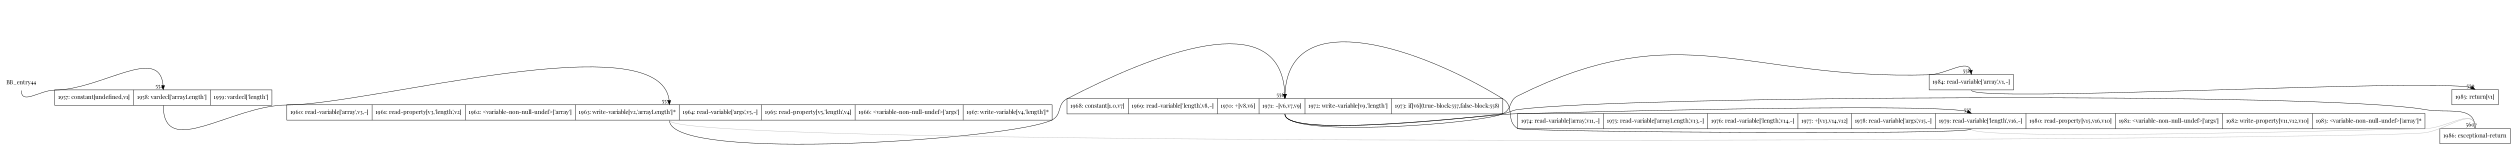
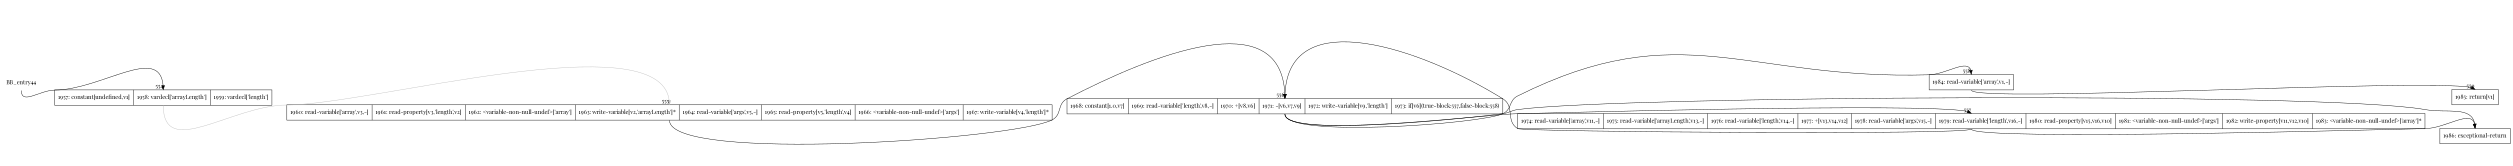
edge "1957: constant[undefined,v1]" -> "1960: read-variable['array',v3,-]": color black -> gray
edge "1974: read-variable['array',v11,-]" -> "1986: exceptional-return": color gray -> black
edge "1960: read-variable['array',v3,-]" -> "1986: exceptional-return": removed
